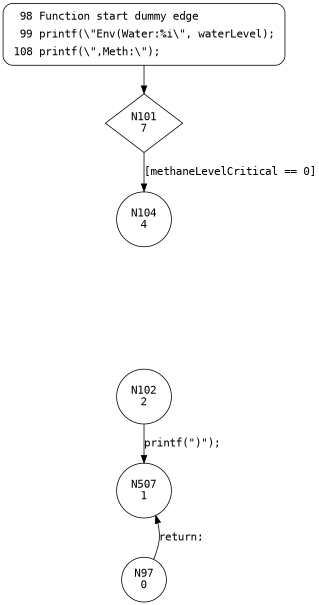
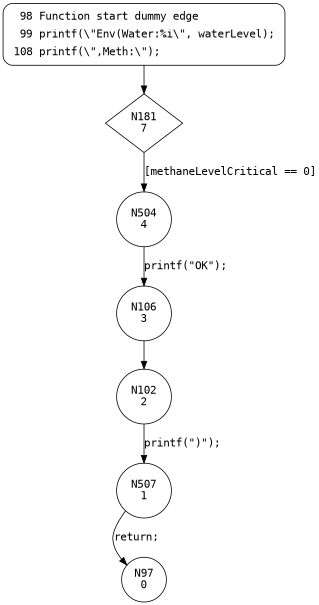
node "N101 7": label "N101 7" -> "N181 7"
node "N104 4": label "N104 4" -> "N504 4"
node "N106 3": added
edge "N97 0" -> "N507 1": reversed
